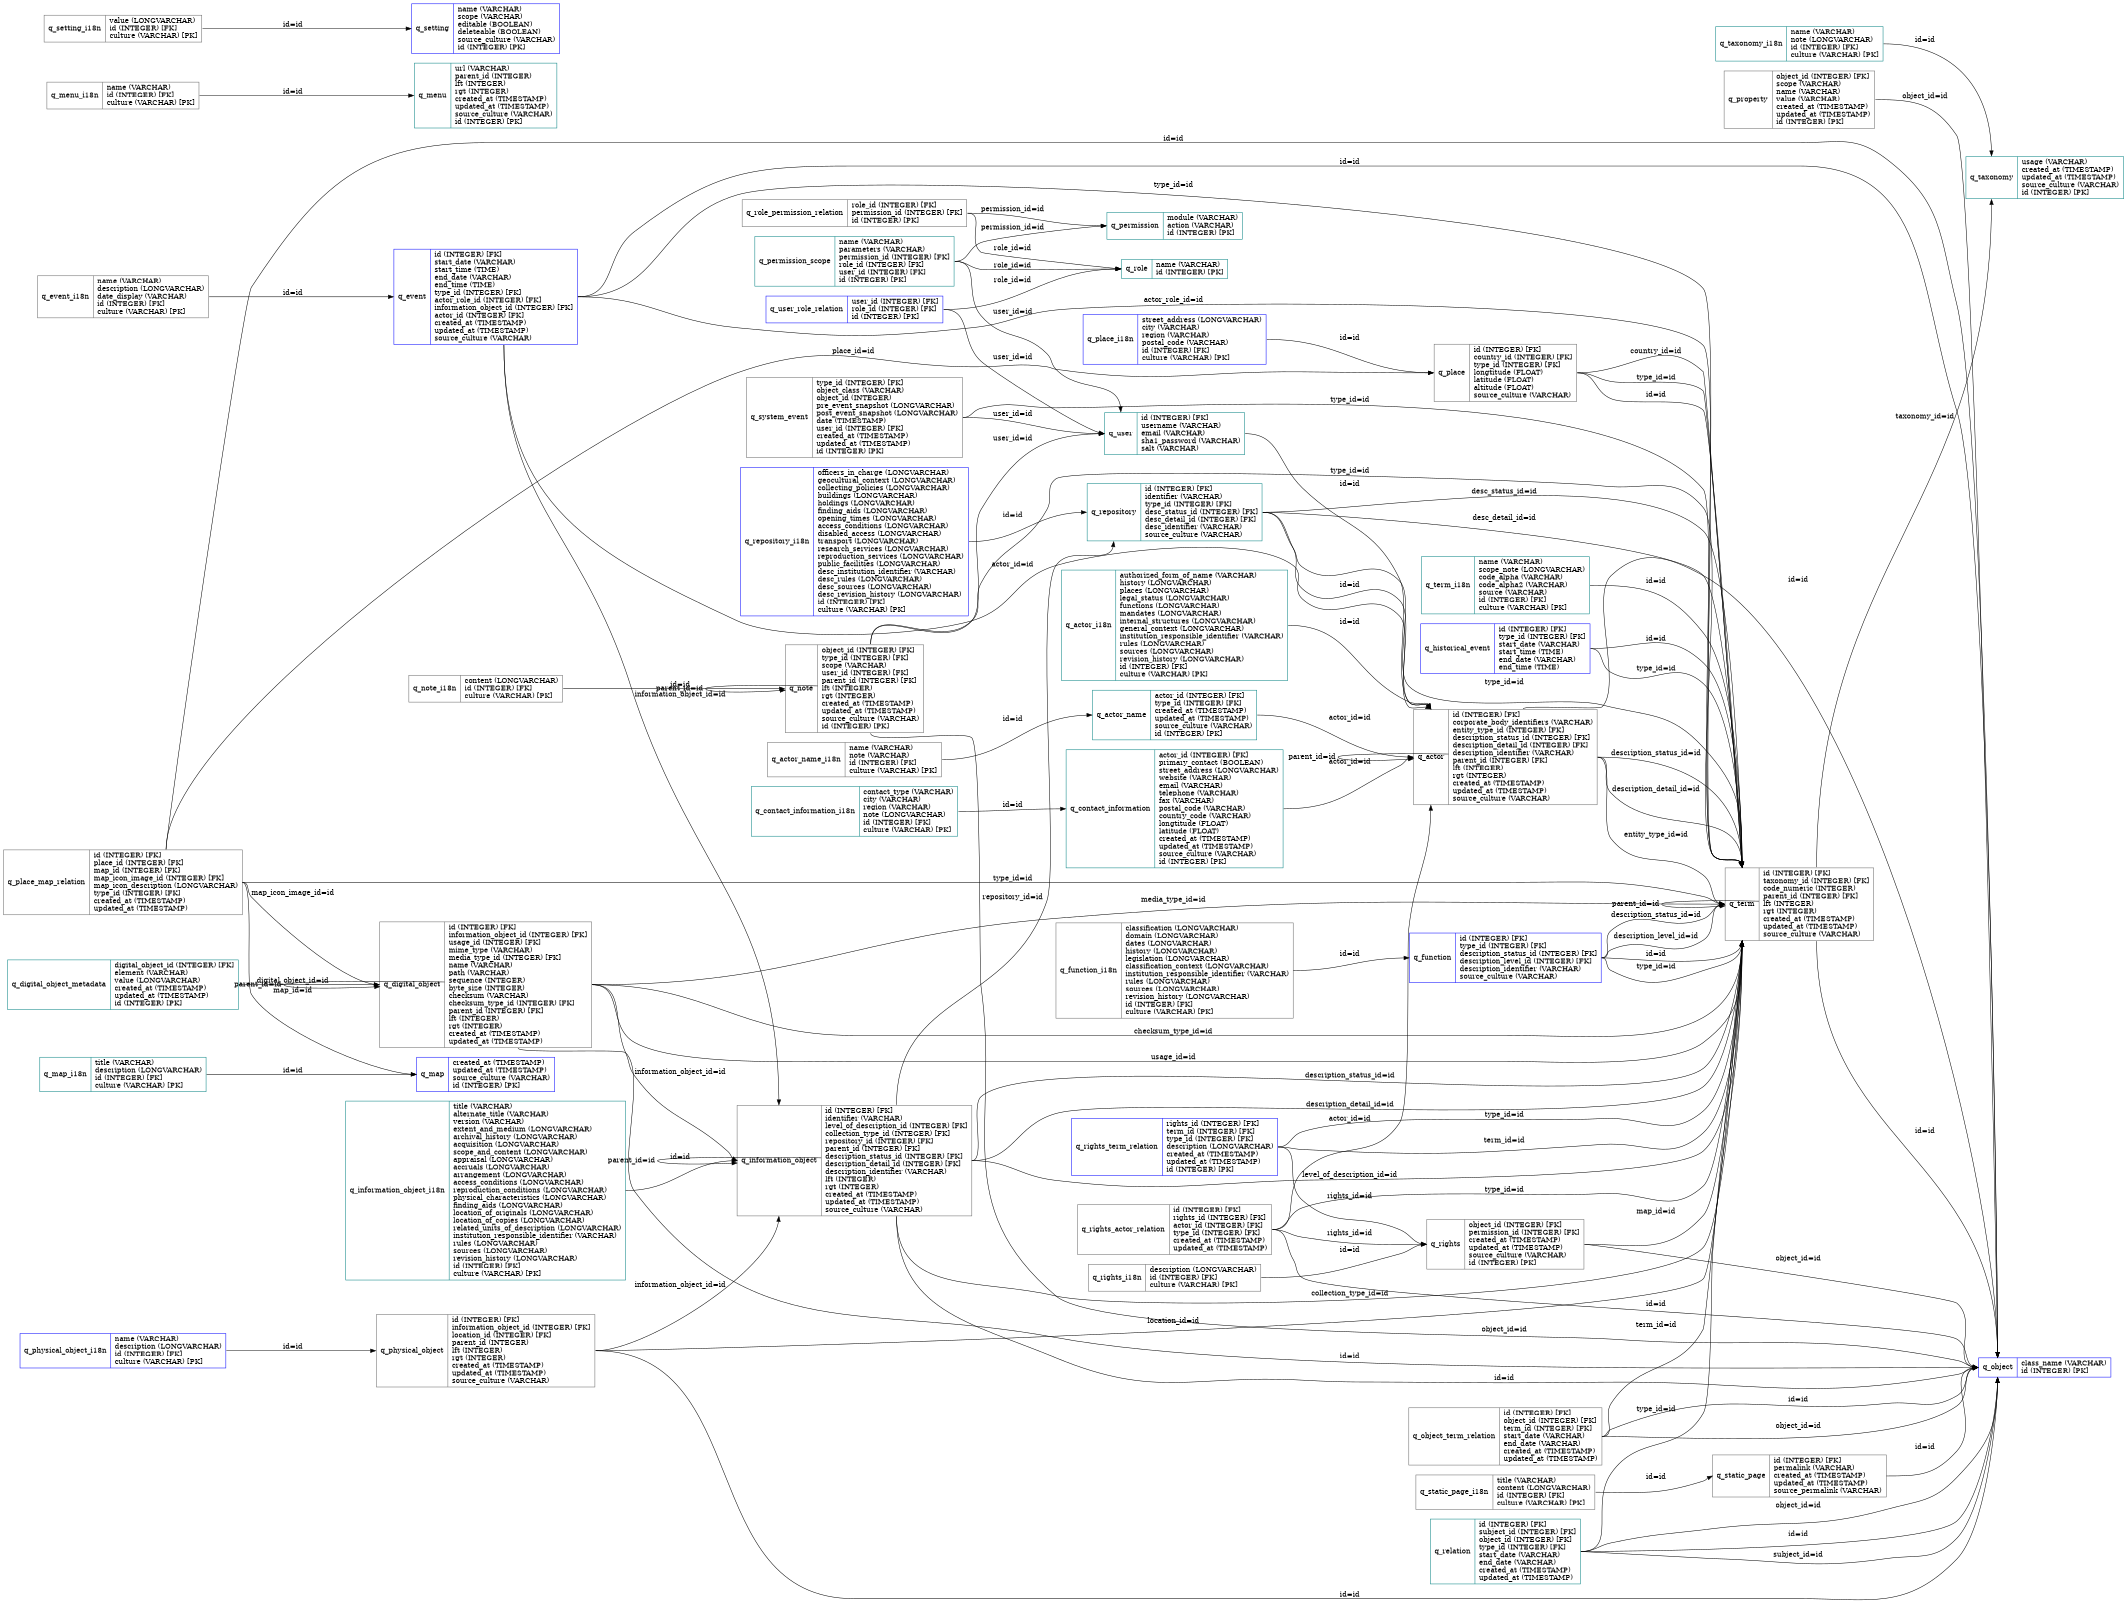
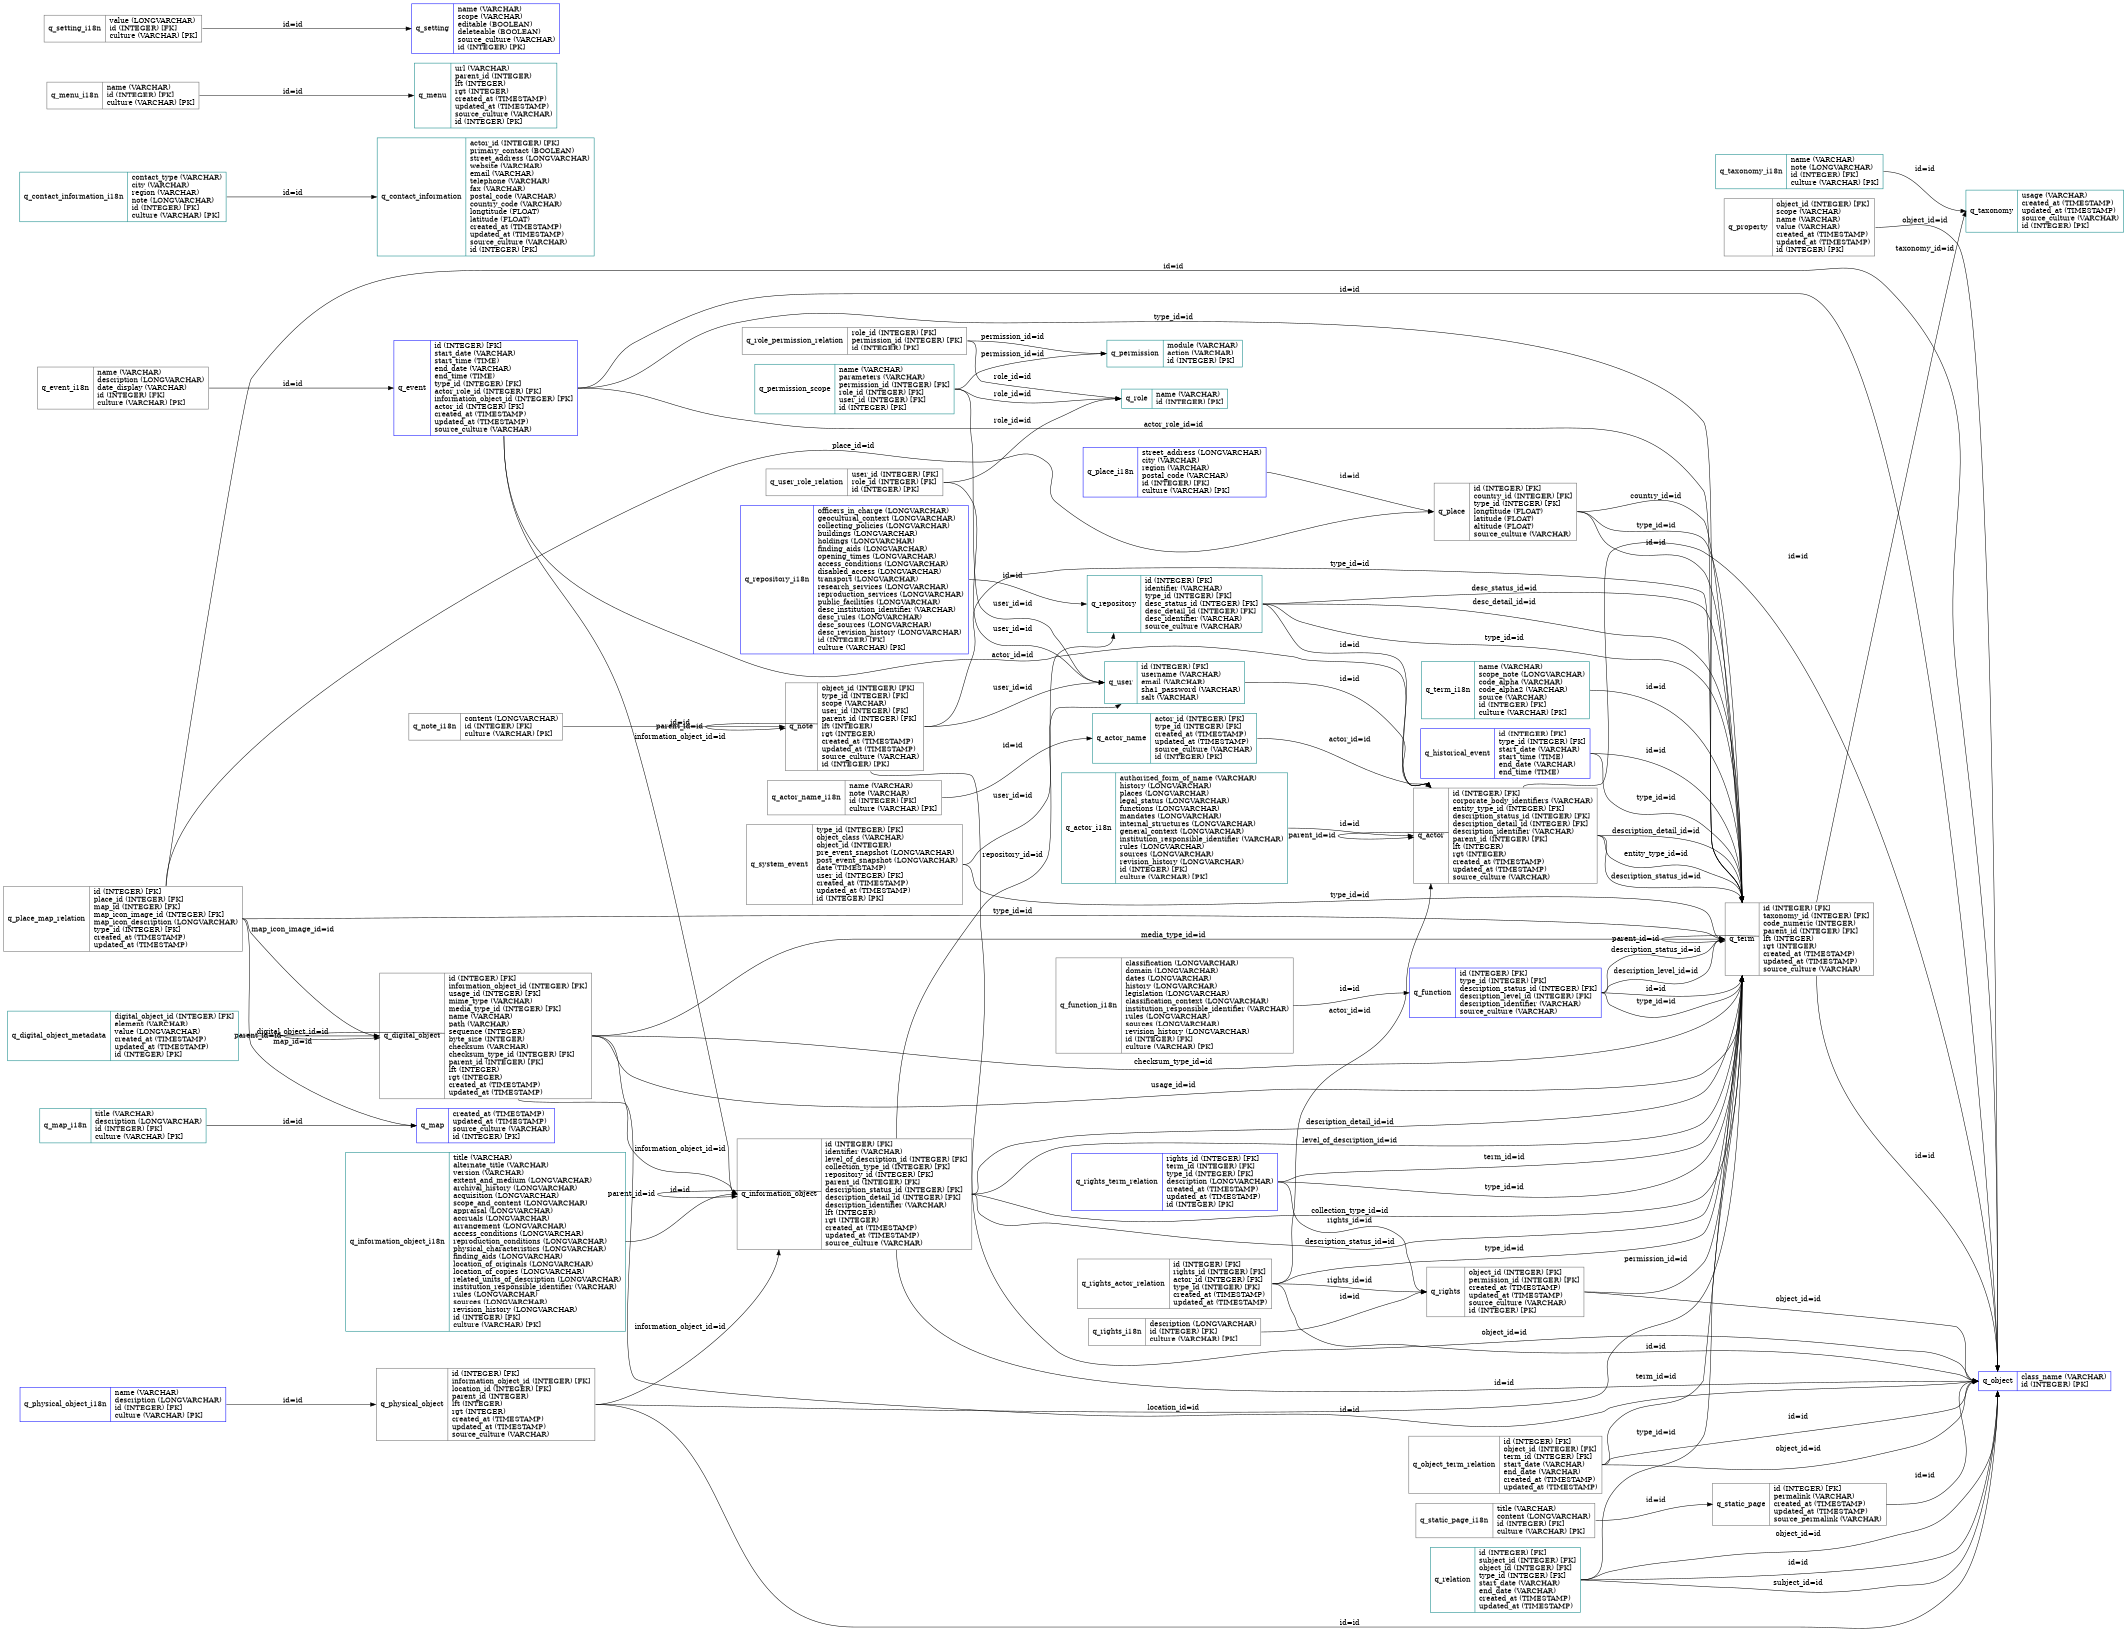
node "q_user_role_relation": color blue -> gray40
edge "q_contact_information" -> "q_actor": removed, label "actor_id=id"
edge "q_rights" -> "q_term": label "map_id=id " -> "permission_id=id "
